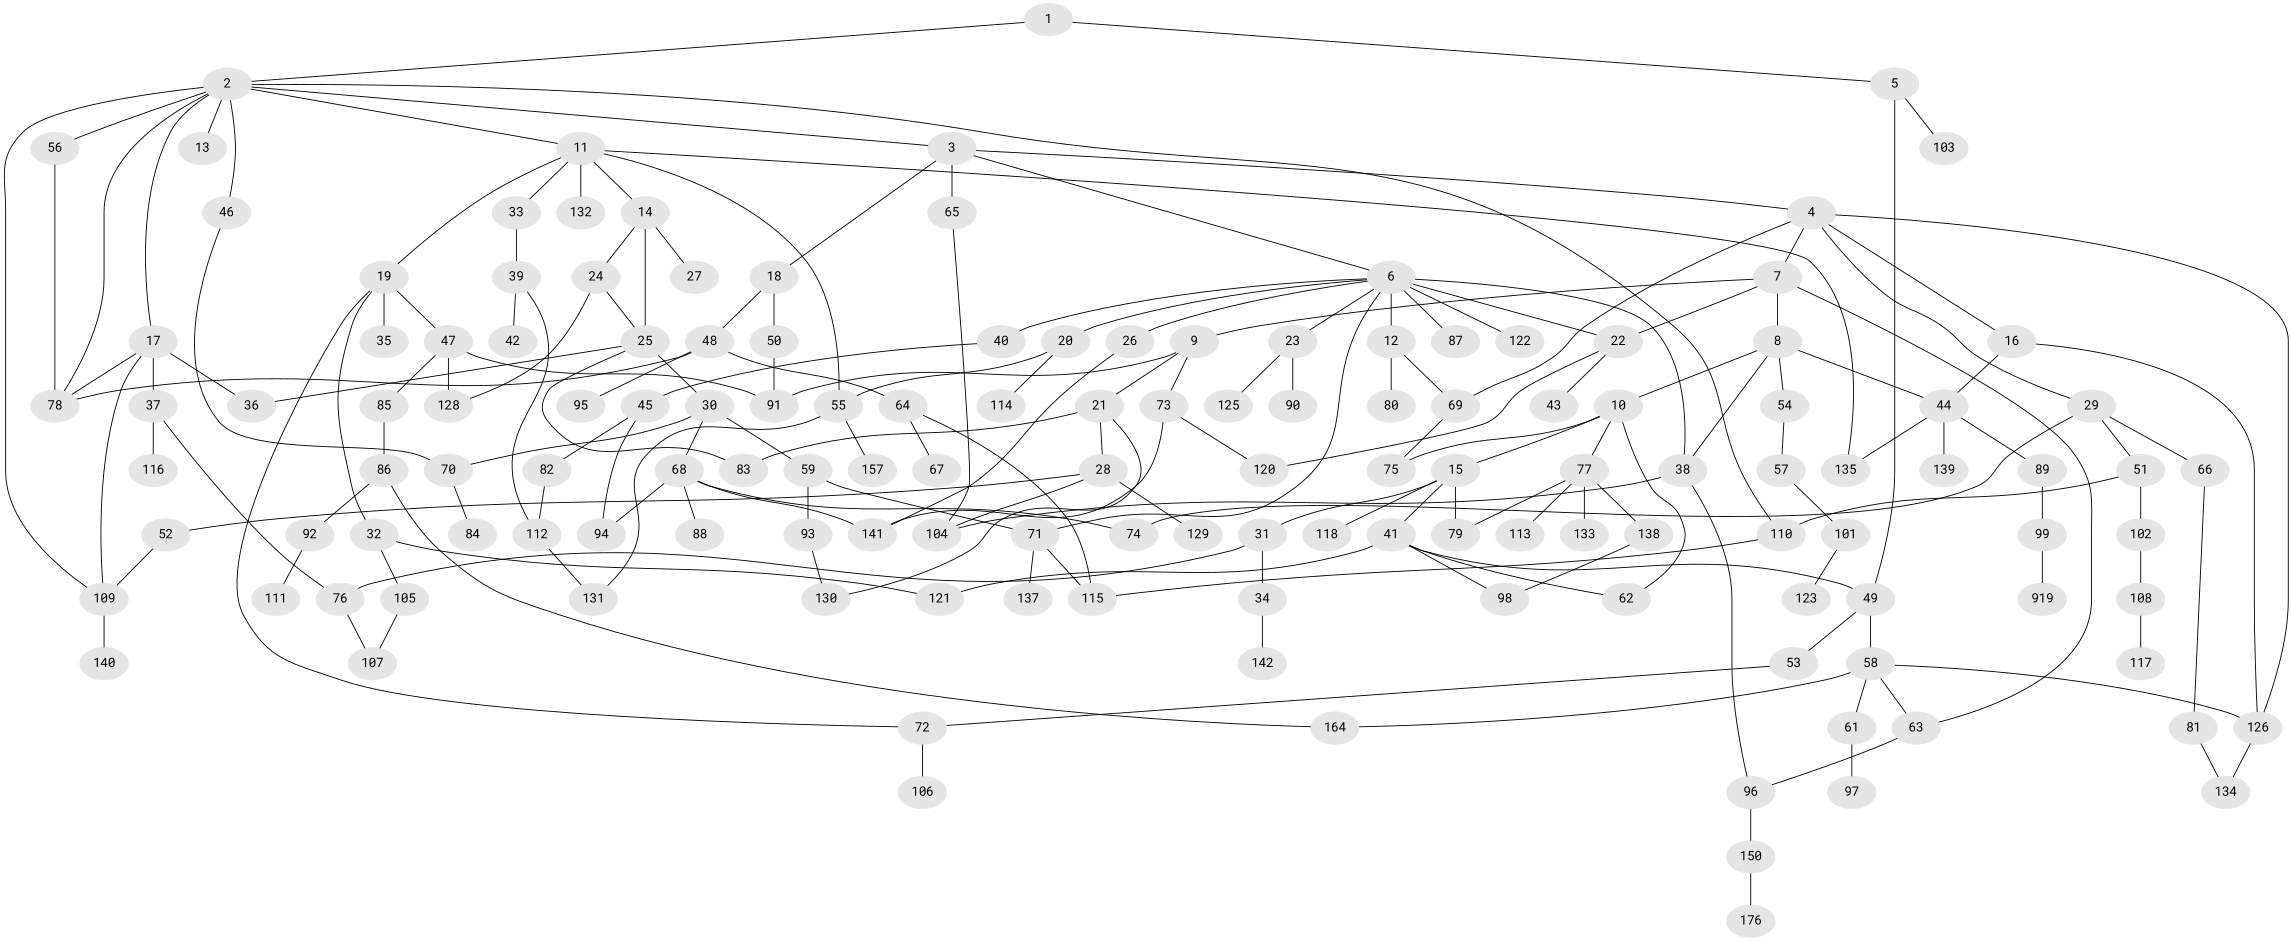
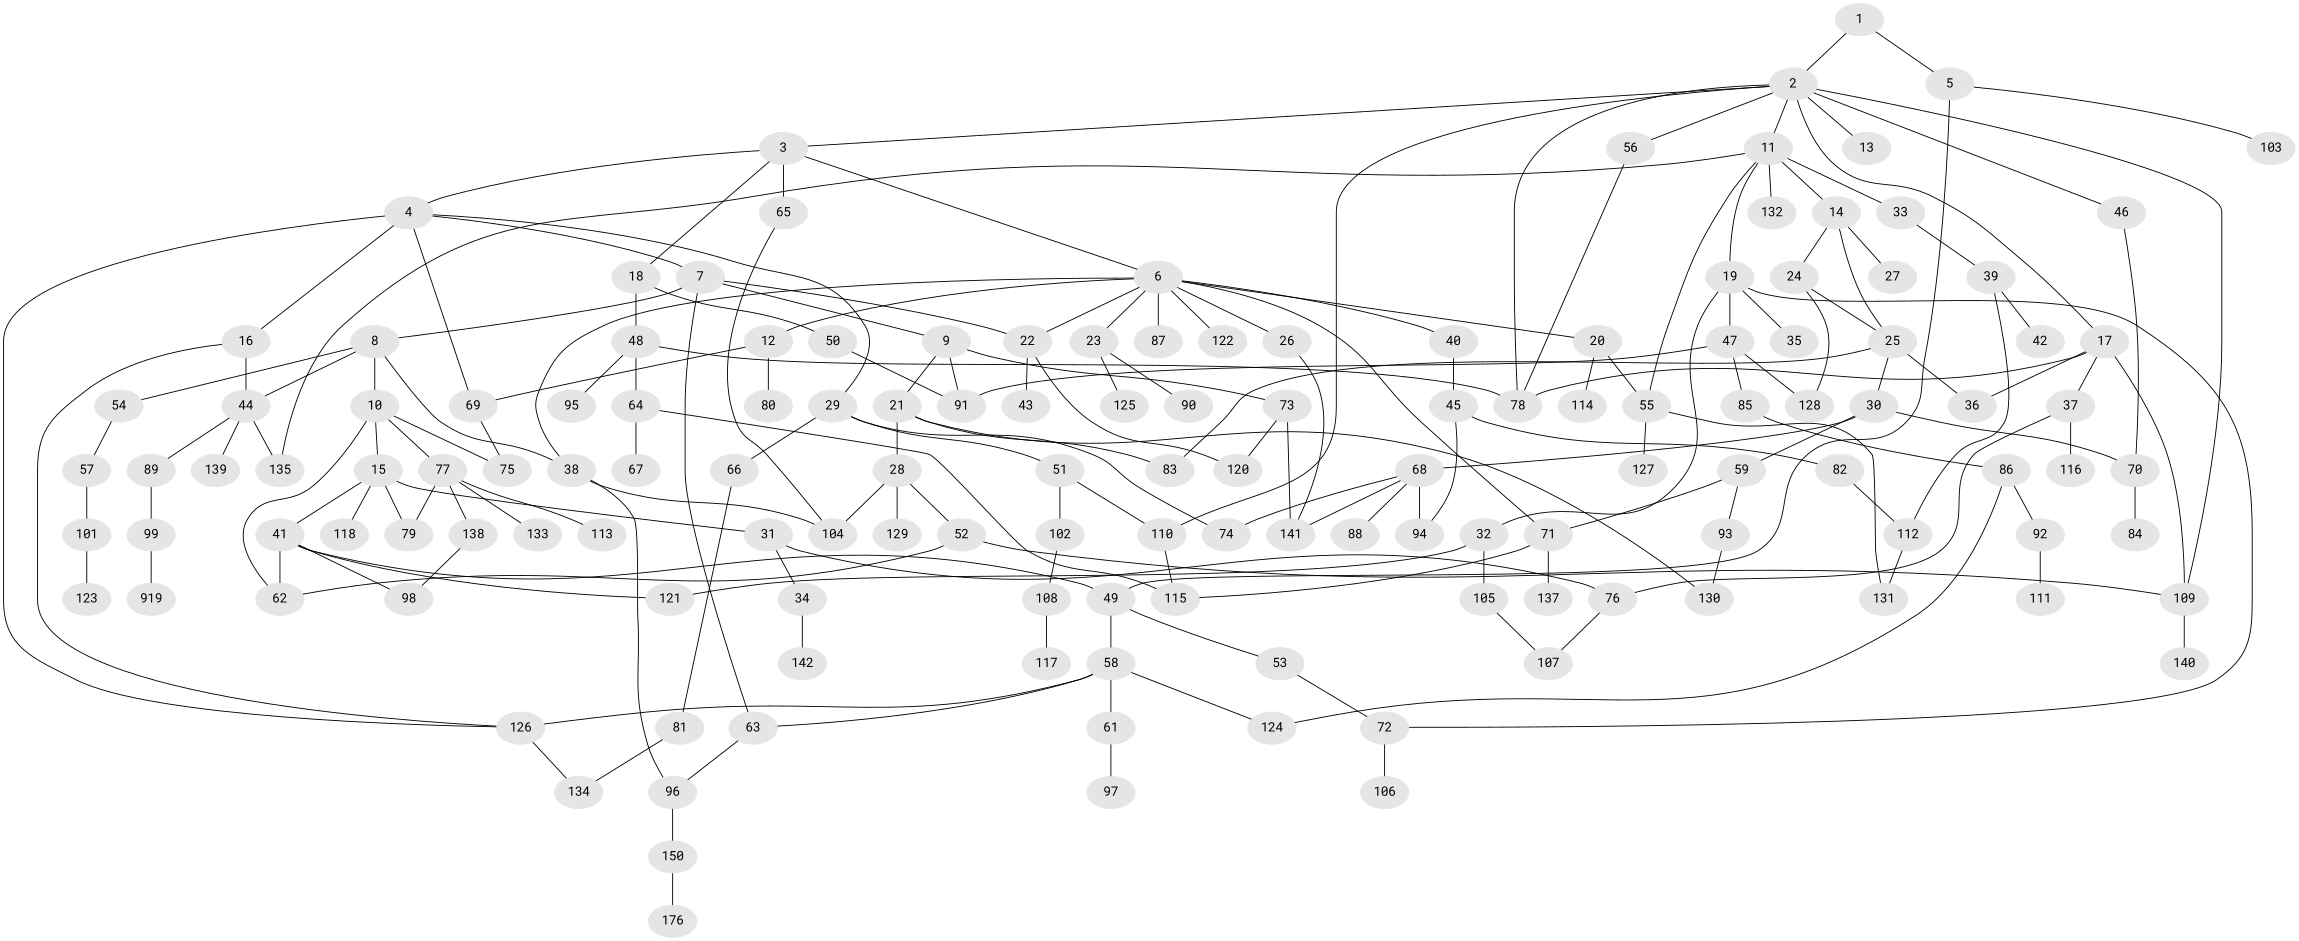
node "157": label "157" -> "127"
edge "52" -- "62": added
node "164": label "164" -> "124"
